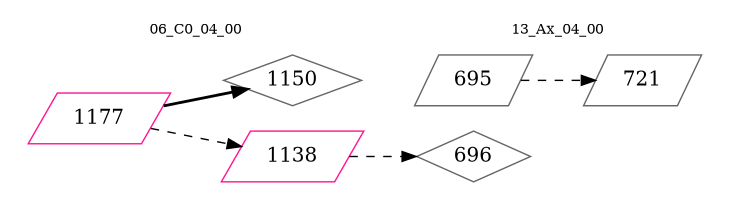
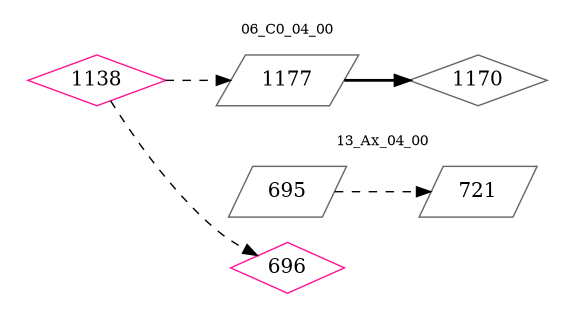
node "1150": label "1150" -> "1170"
node "1177": color deeppink -> gray40
edge "1177" -> "1138": reversed
node "1138": shape parallelogram -> diamond
node "696": color gray40 -> deeppink
